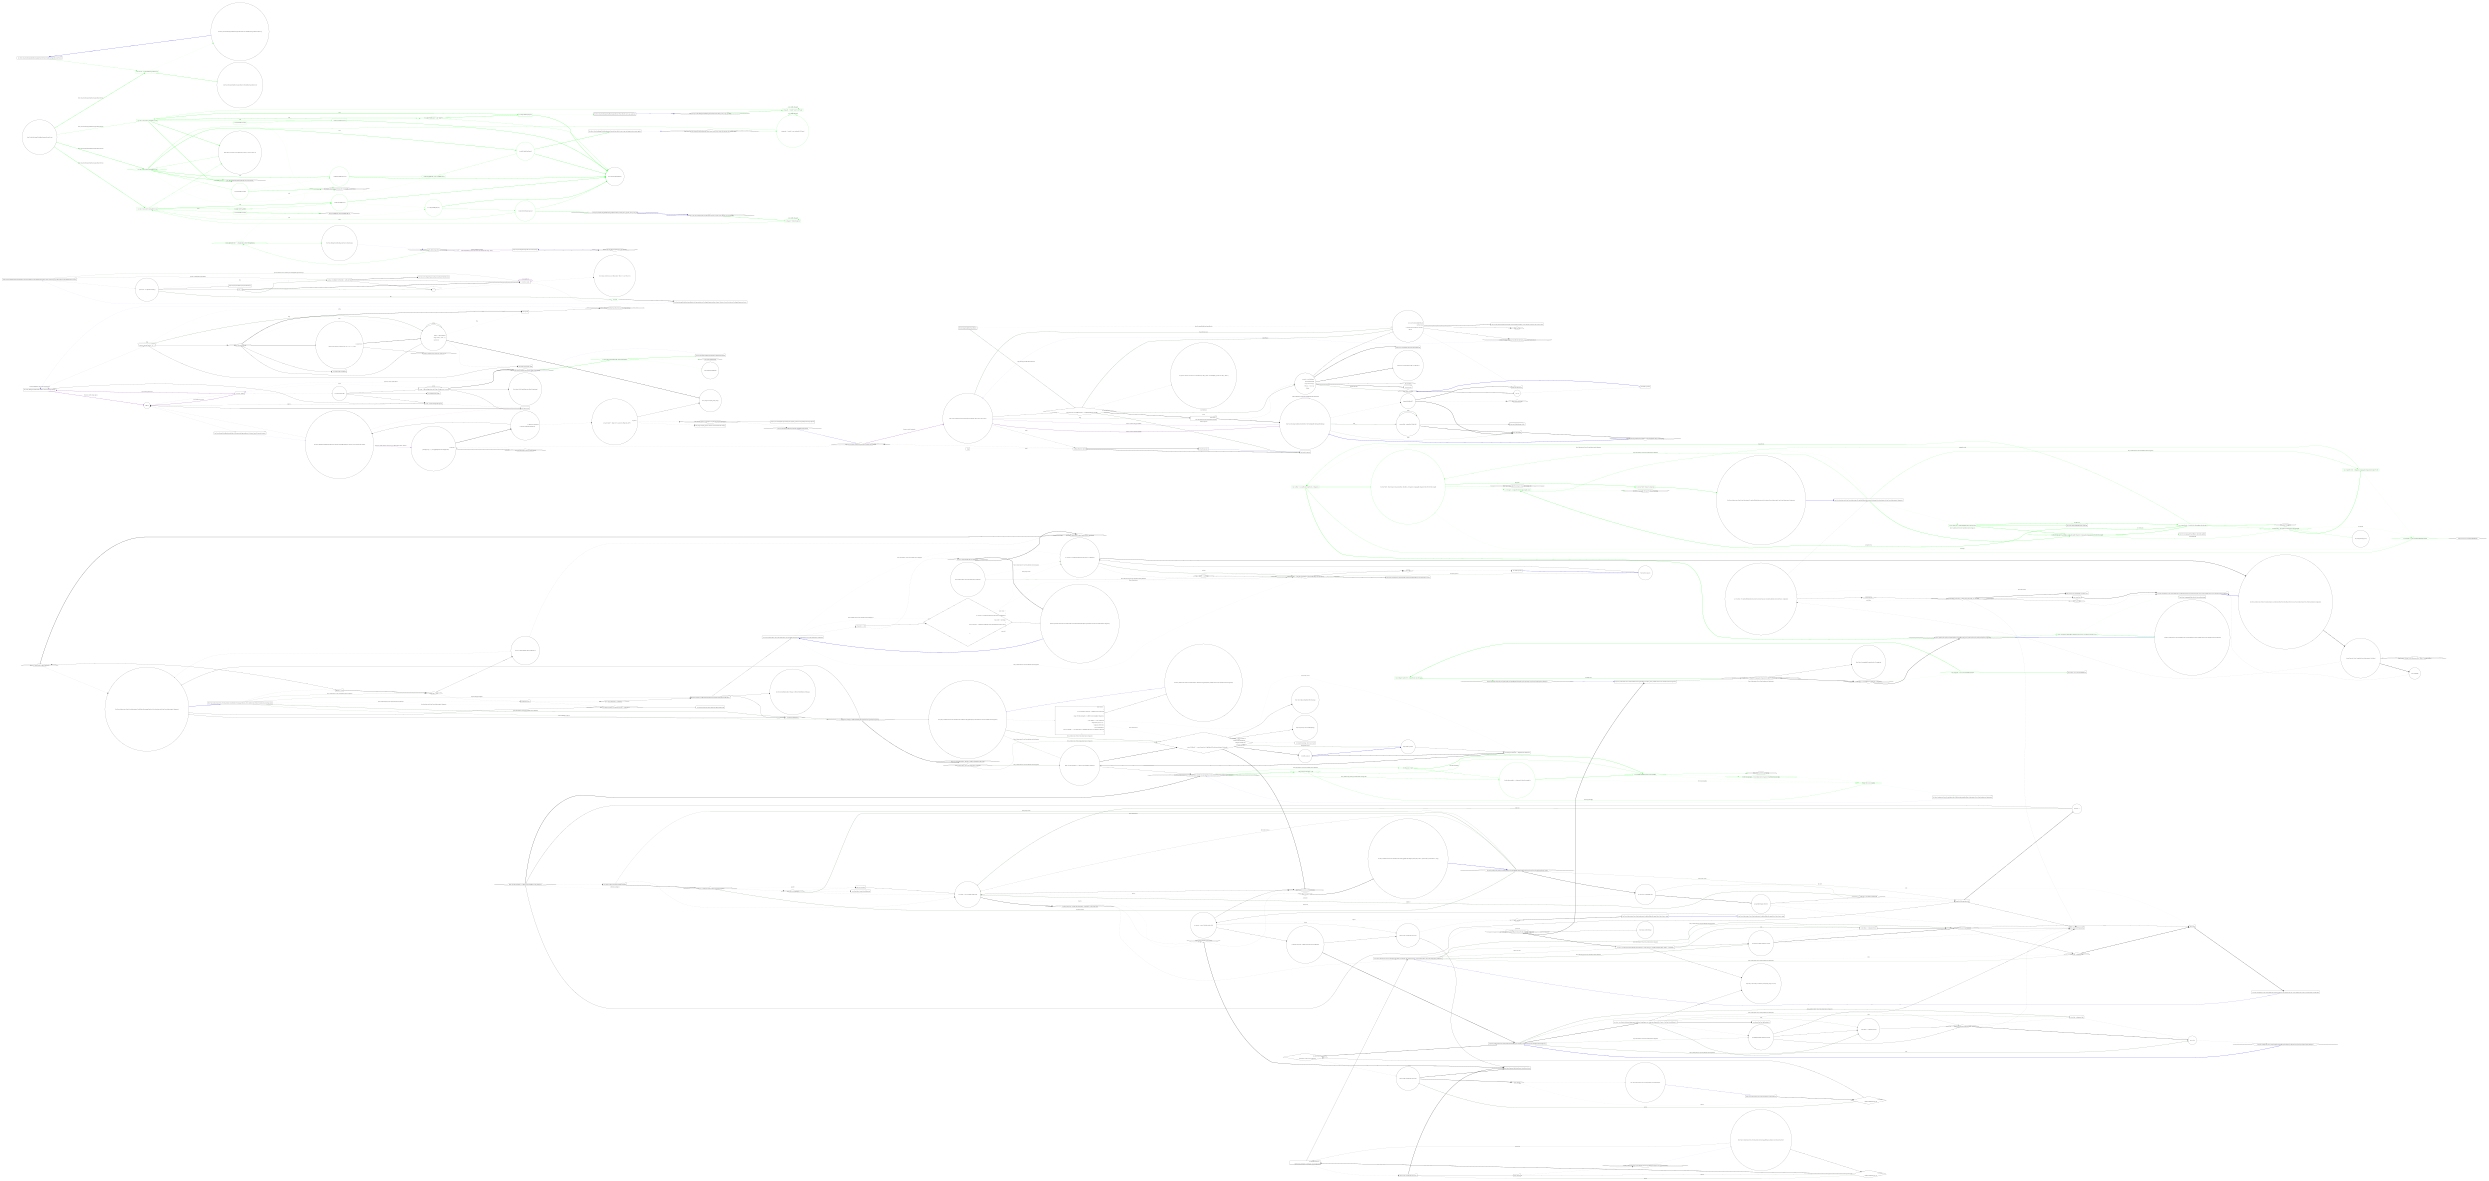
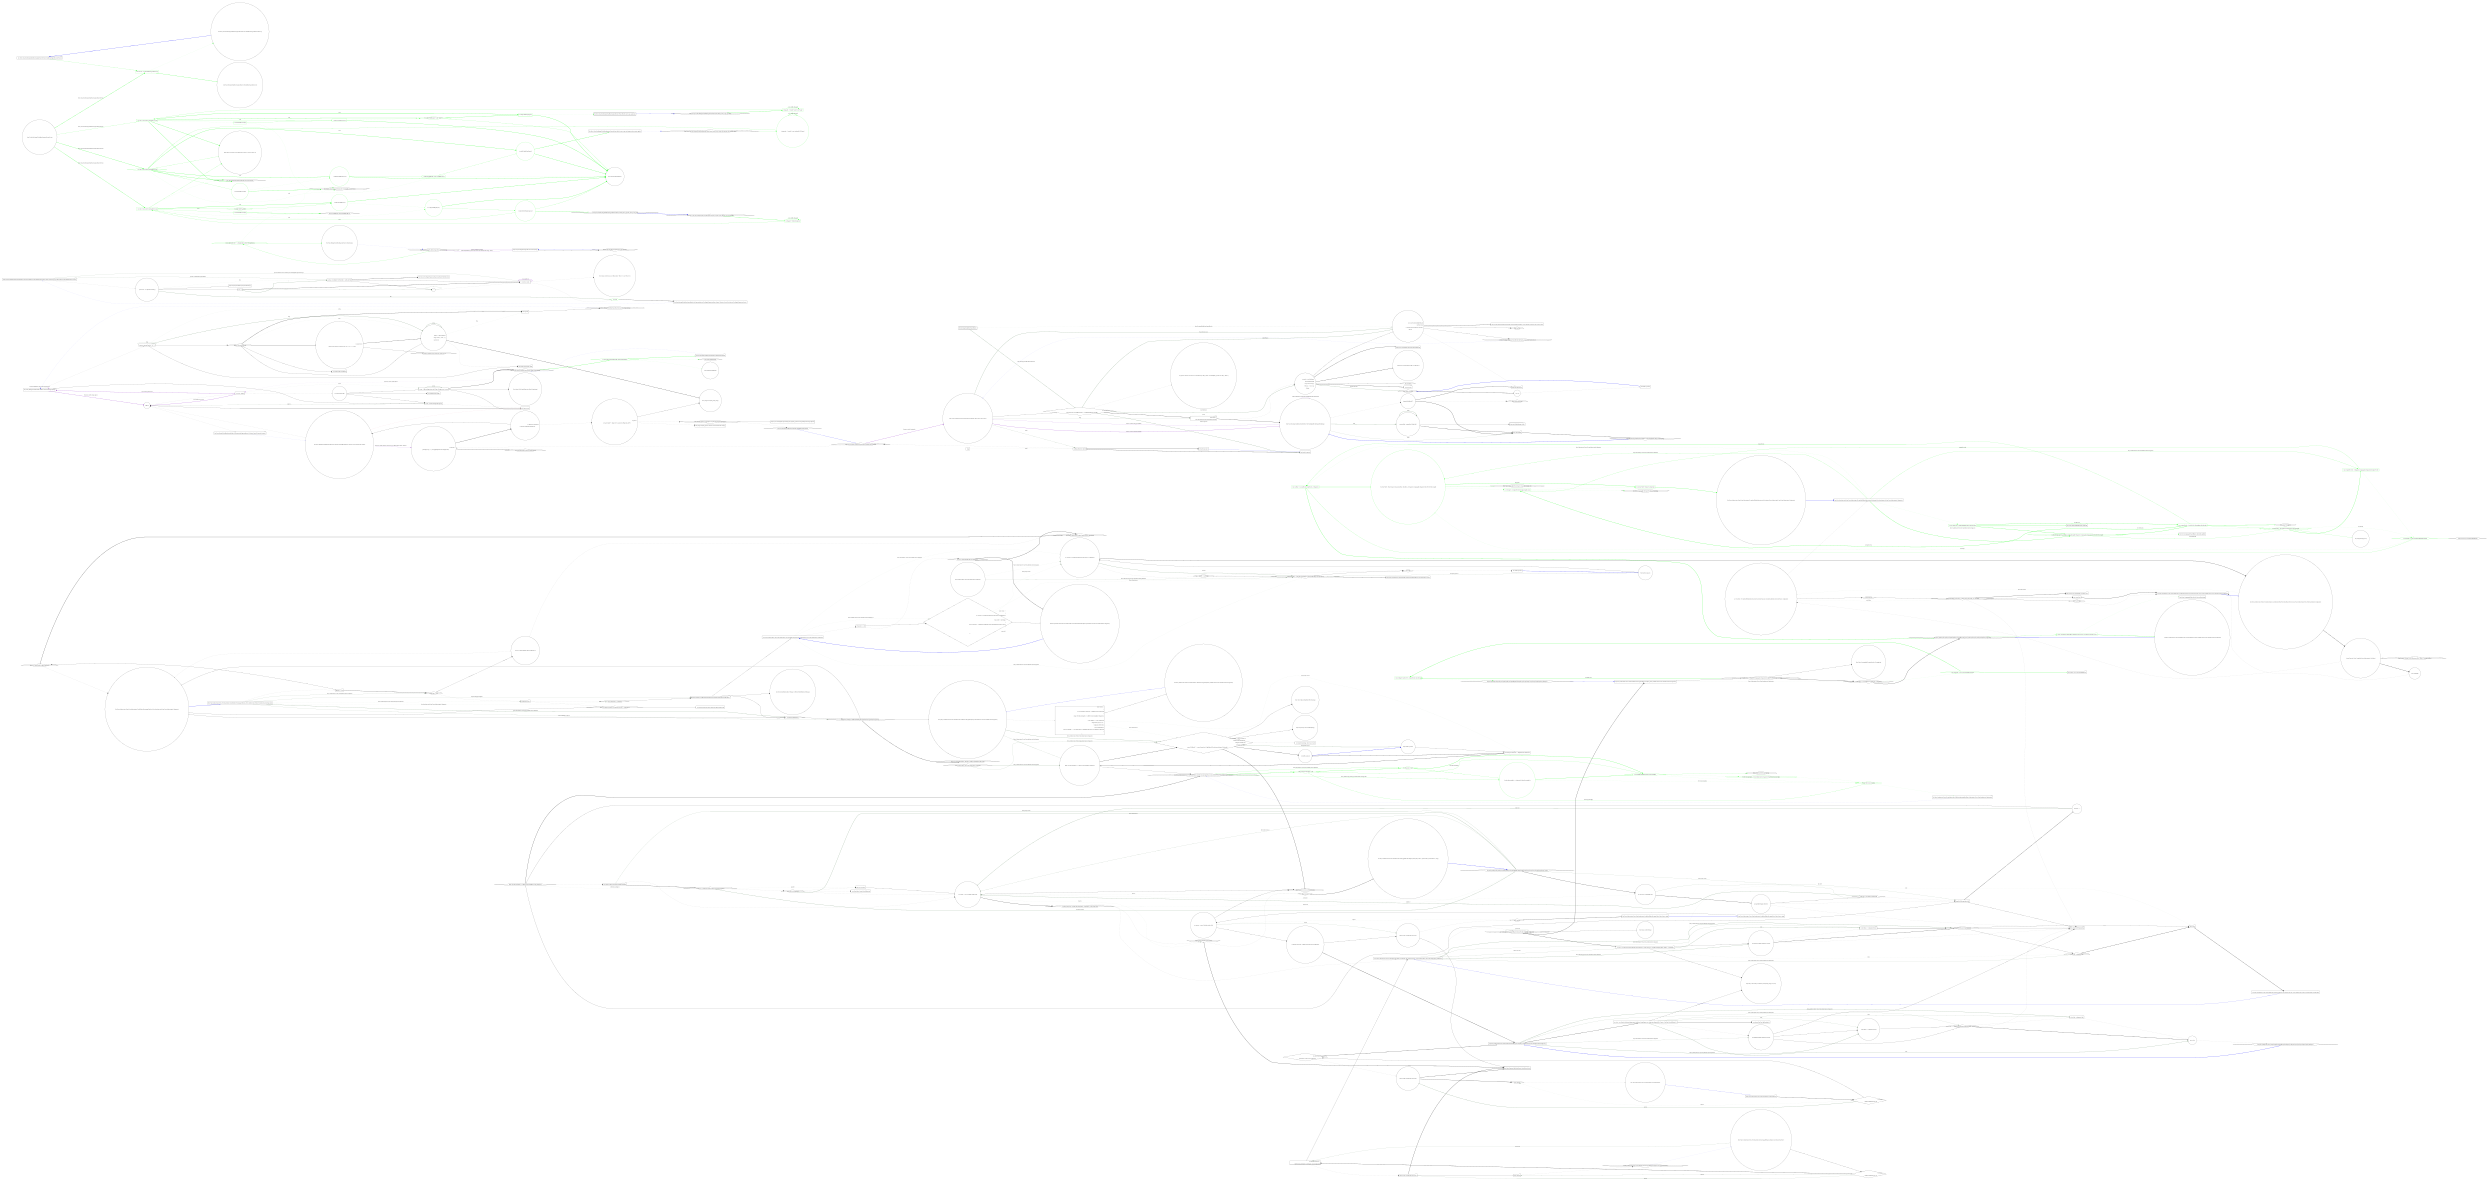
edge "0: string redirectQuerystringKey = null" -> "0: configuration != null": added
